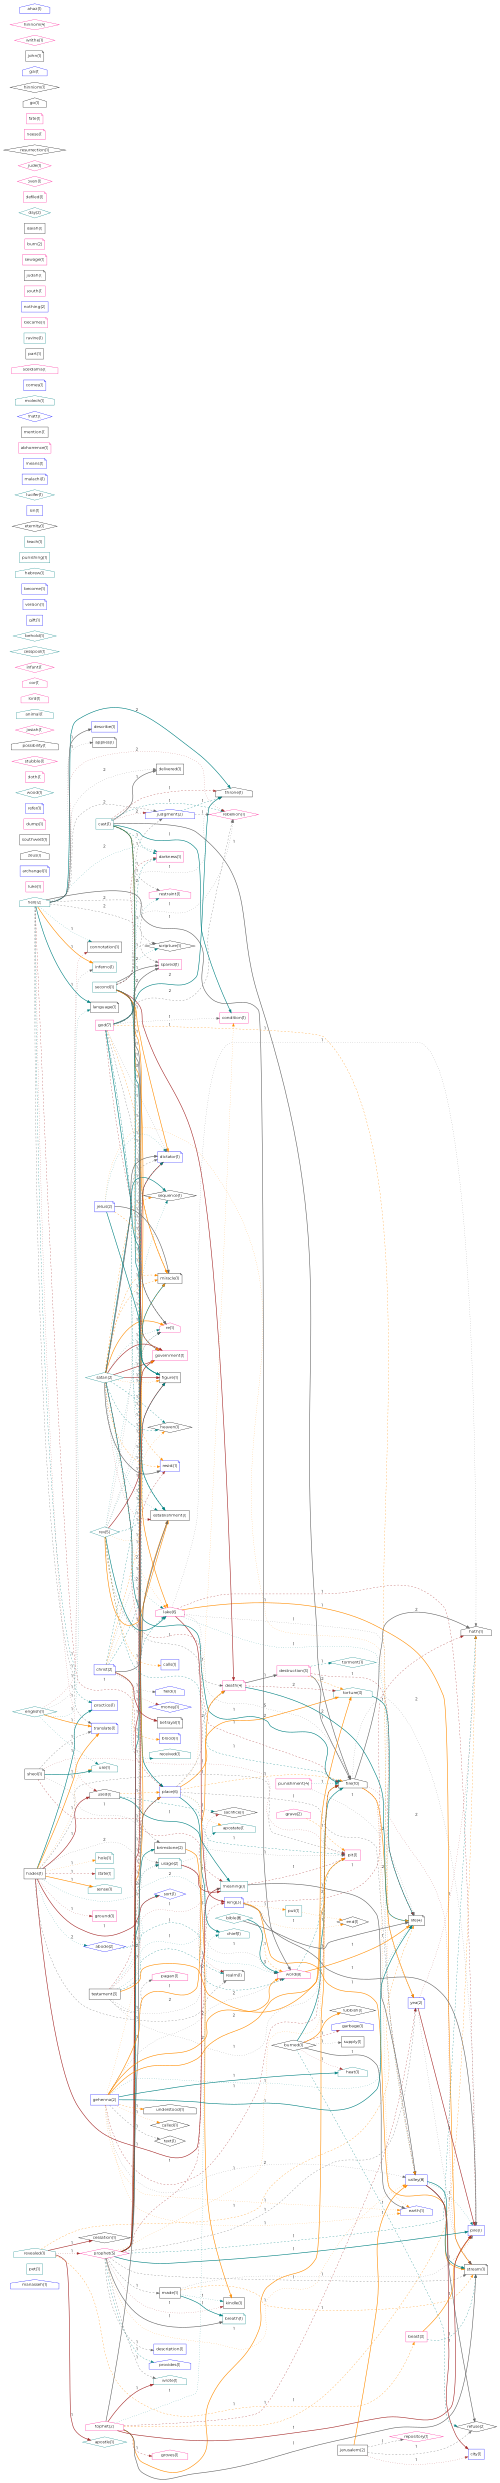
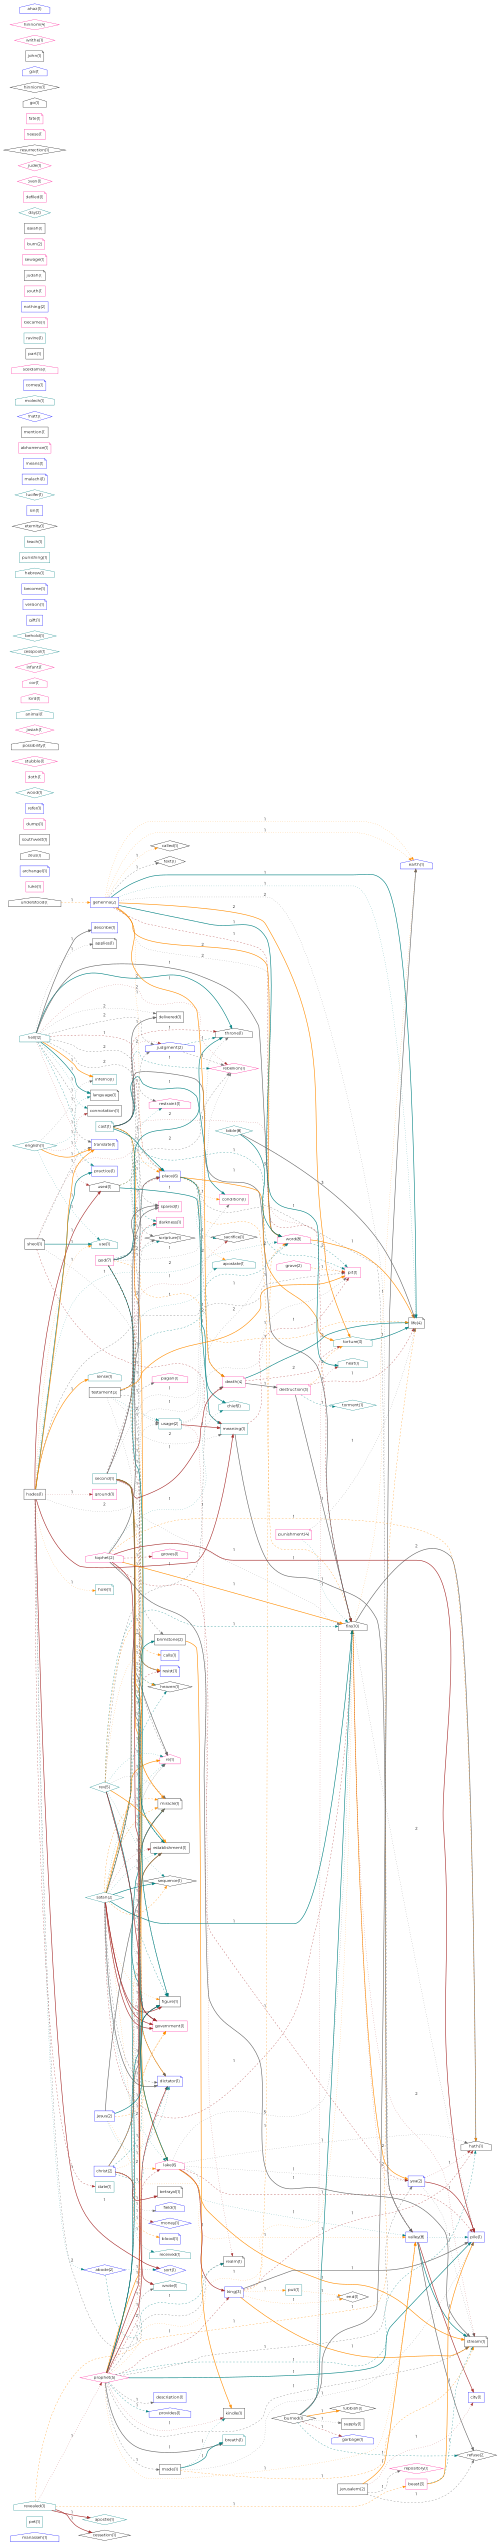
edge "hell(12)" -> "darkness(1)": removed, label "2"
edge "prophet(5)" -> "lake(6)": color teal -> brown
edge "gehenna(2)" -> "understood(1)": reversed
